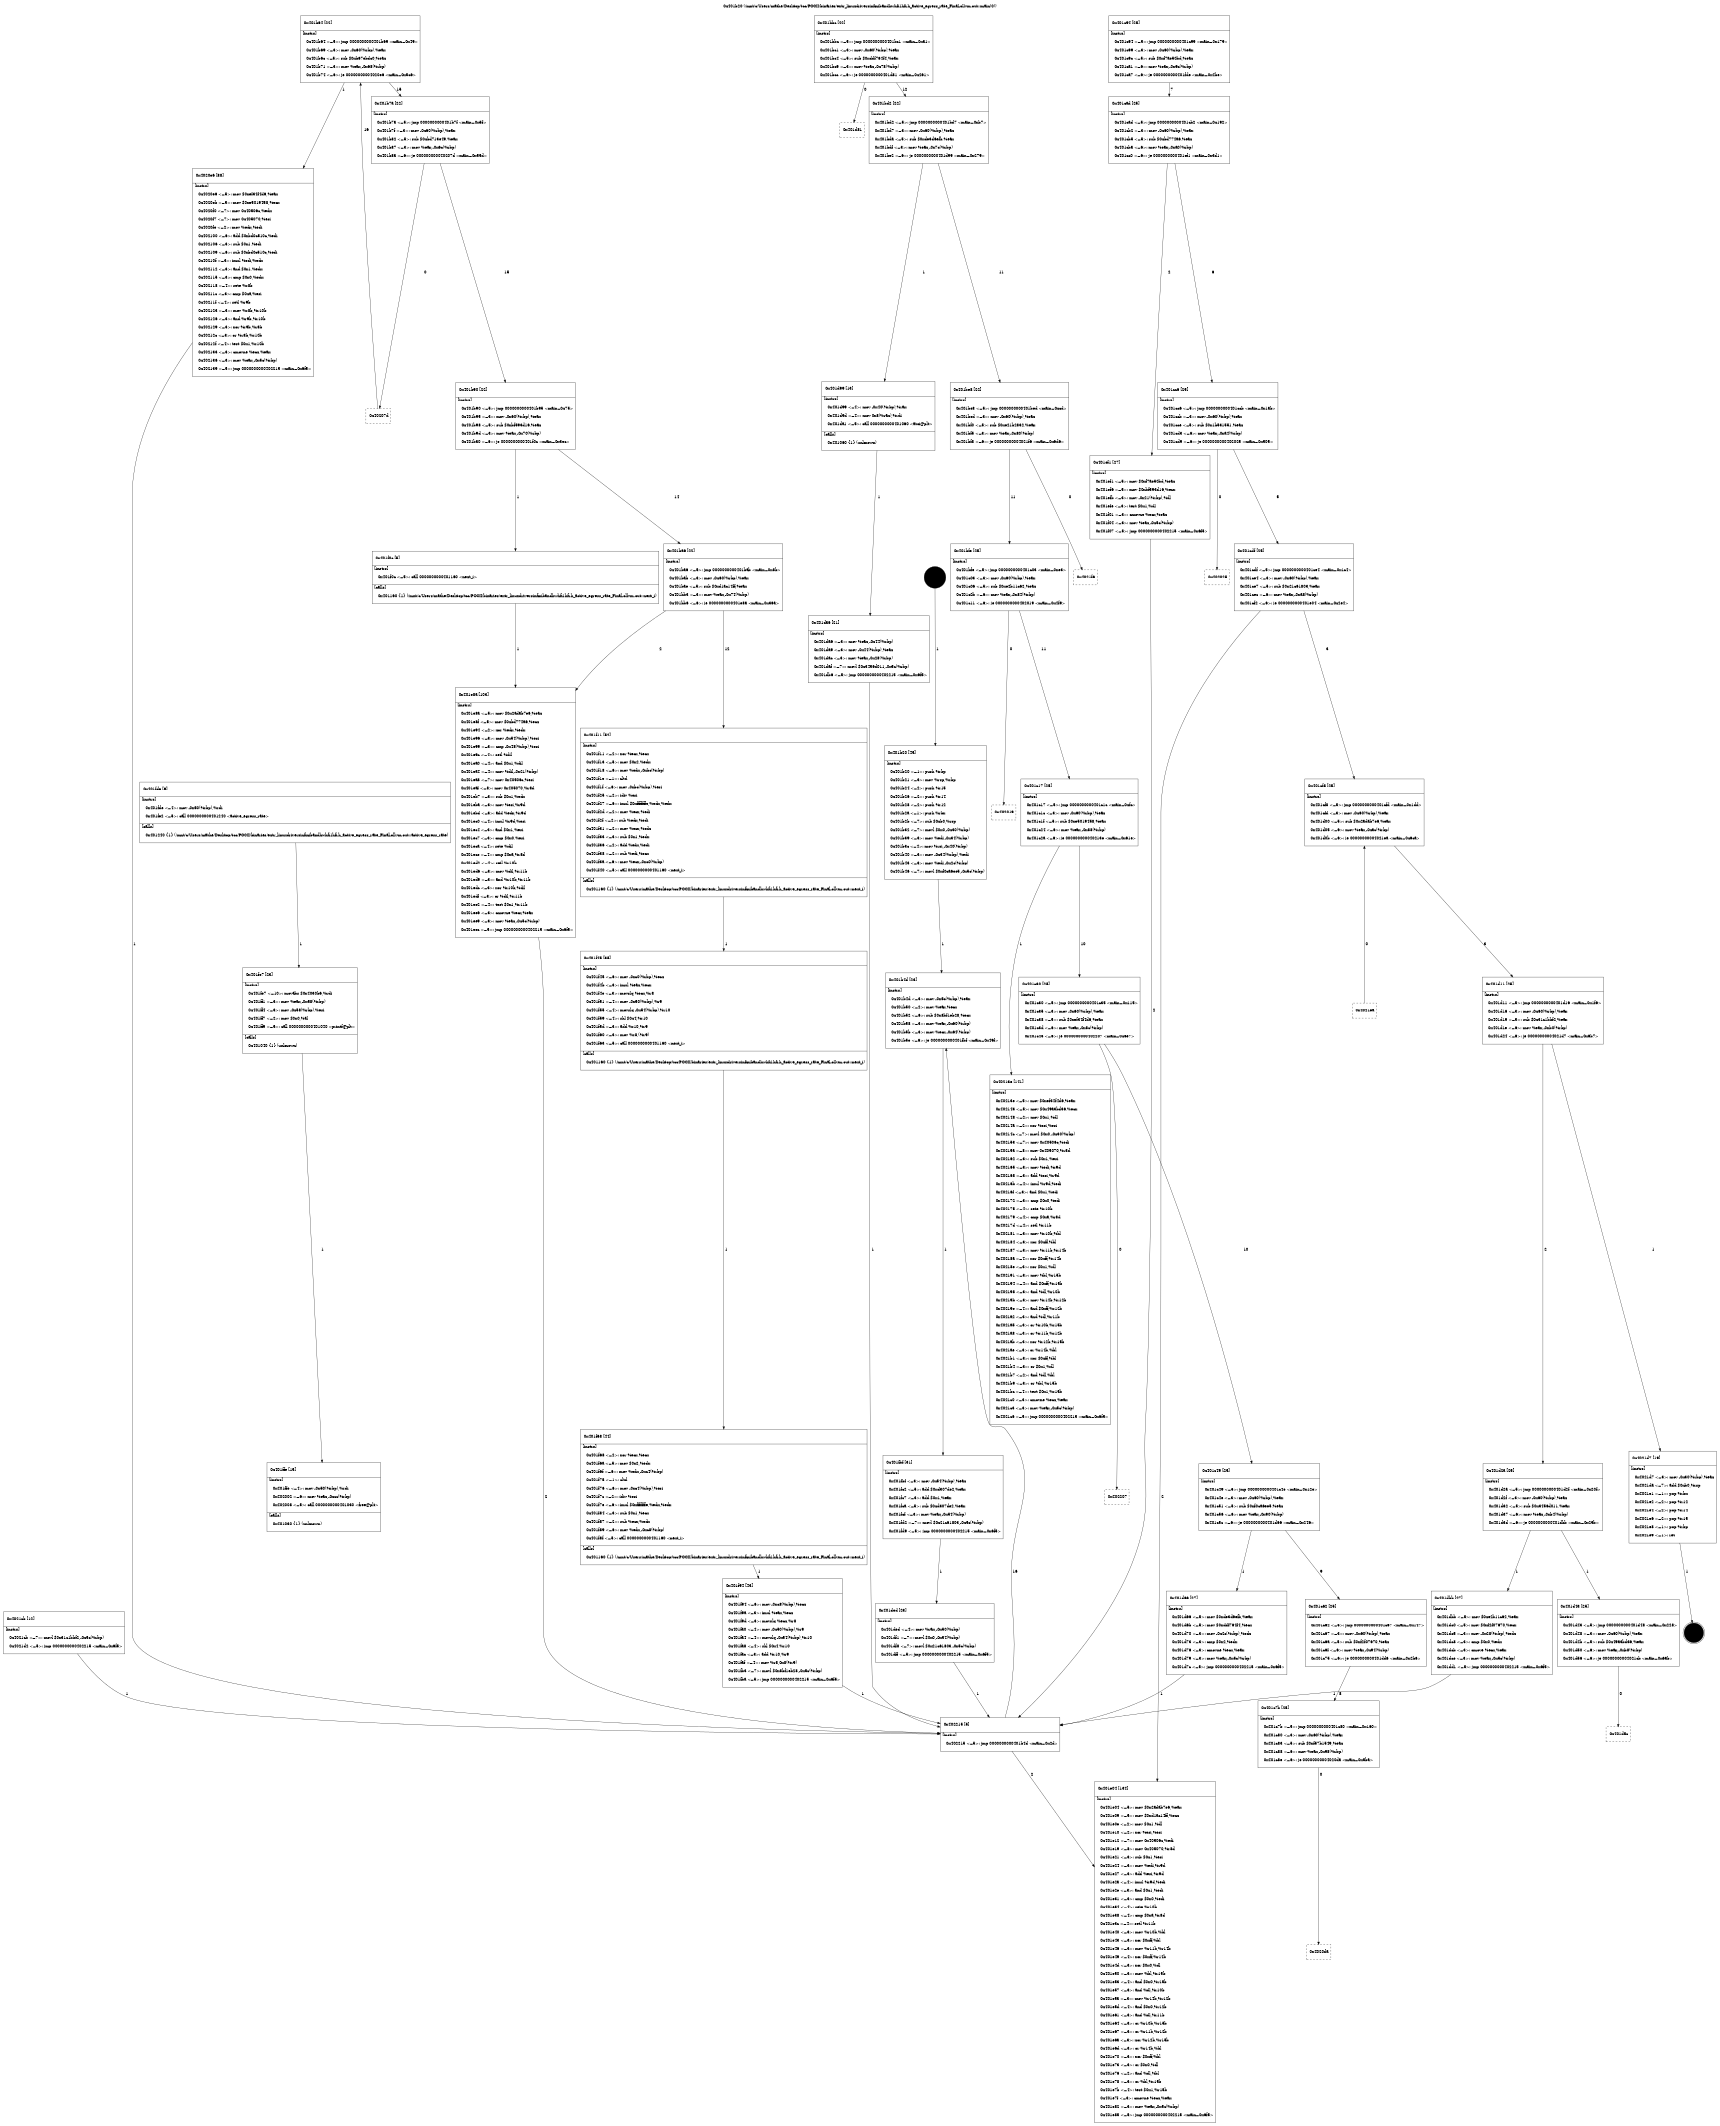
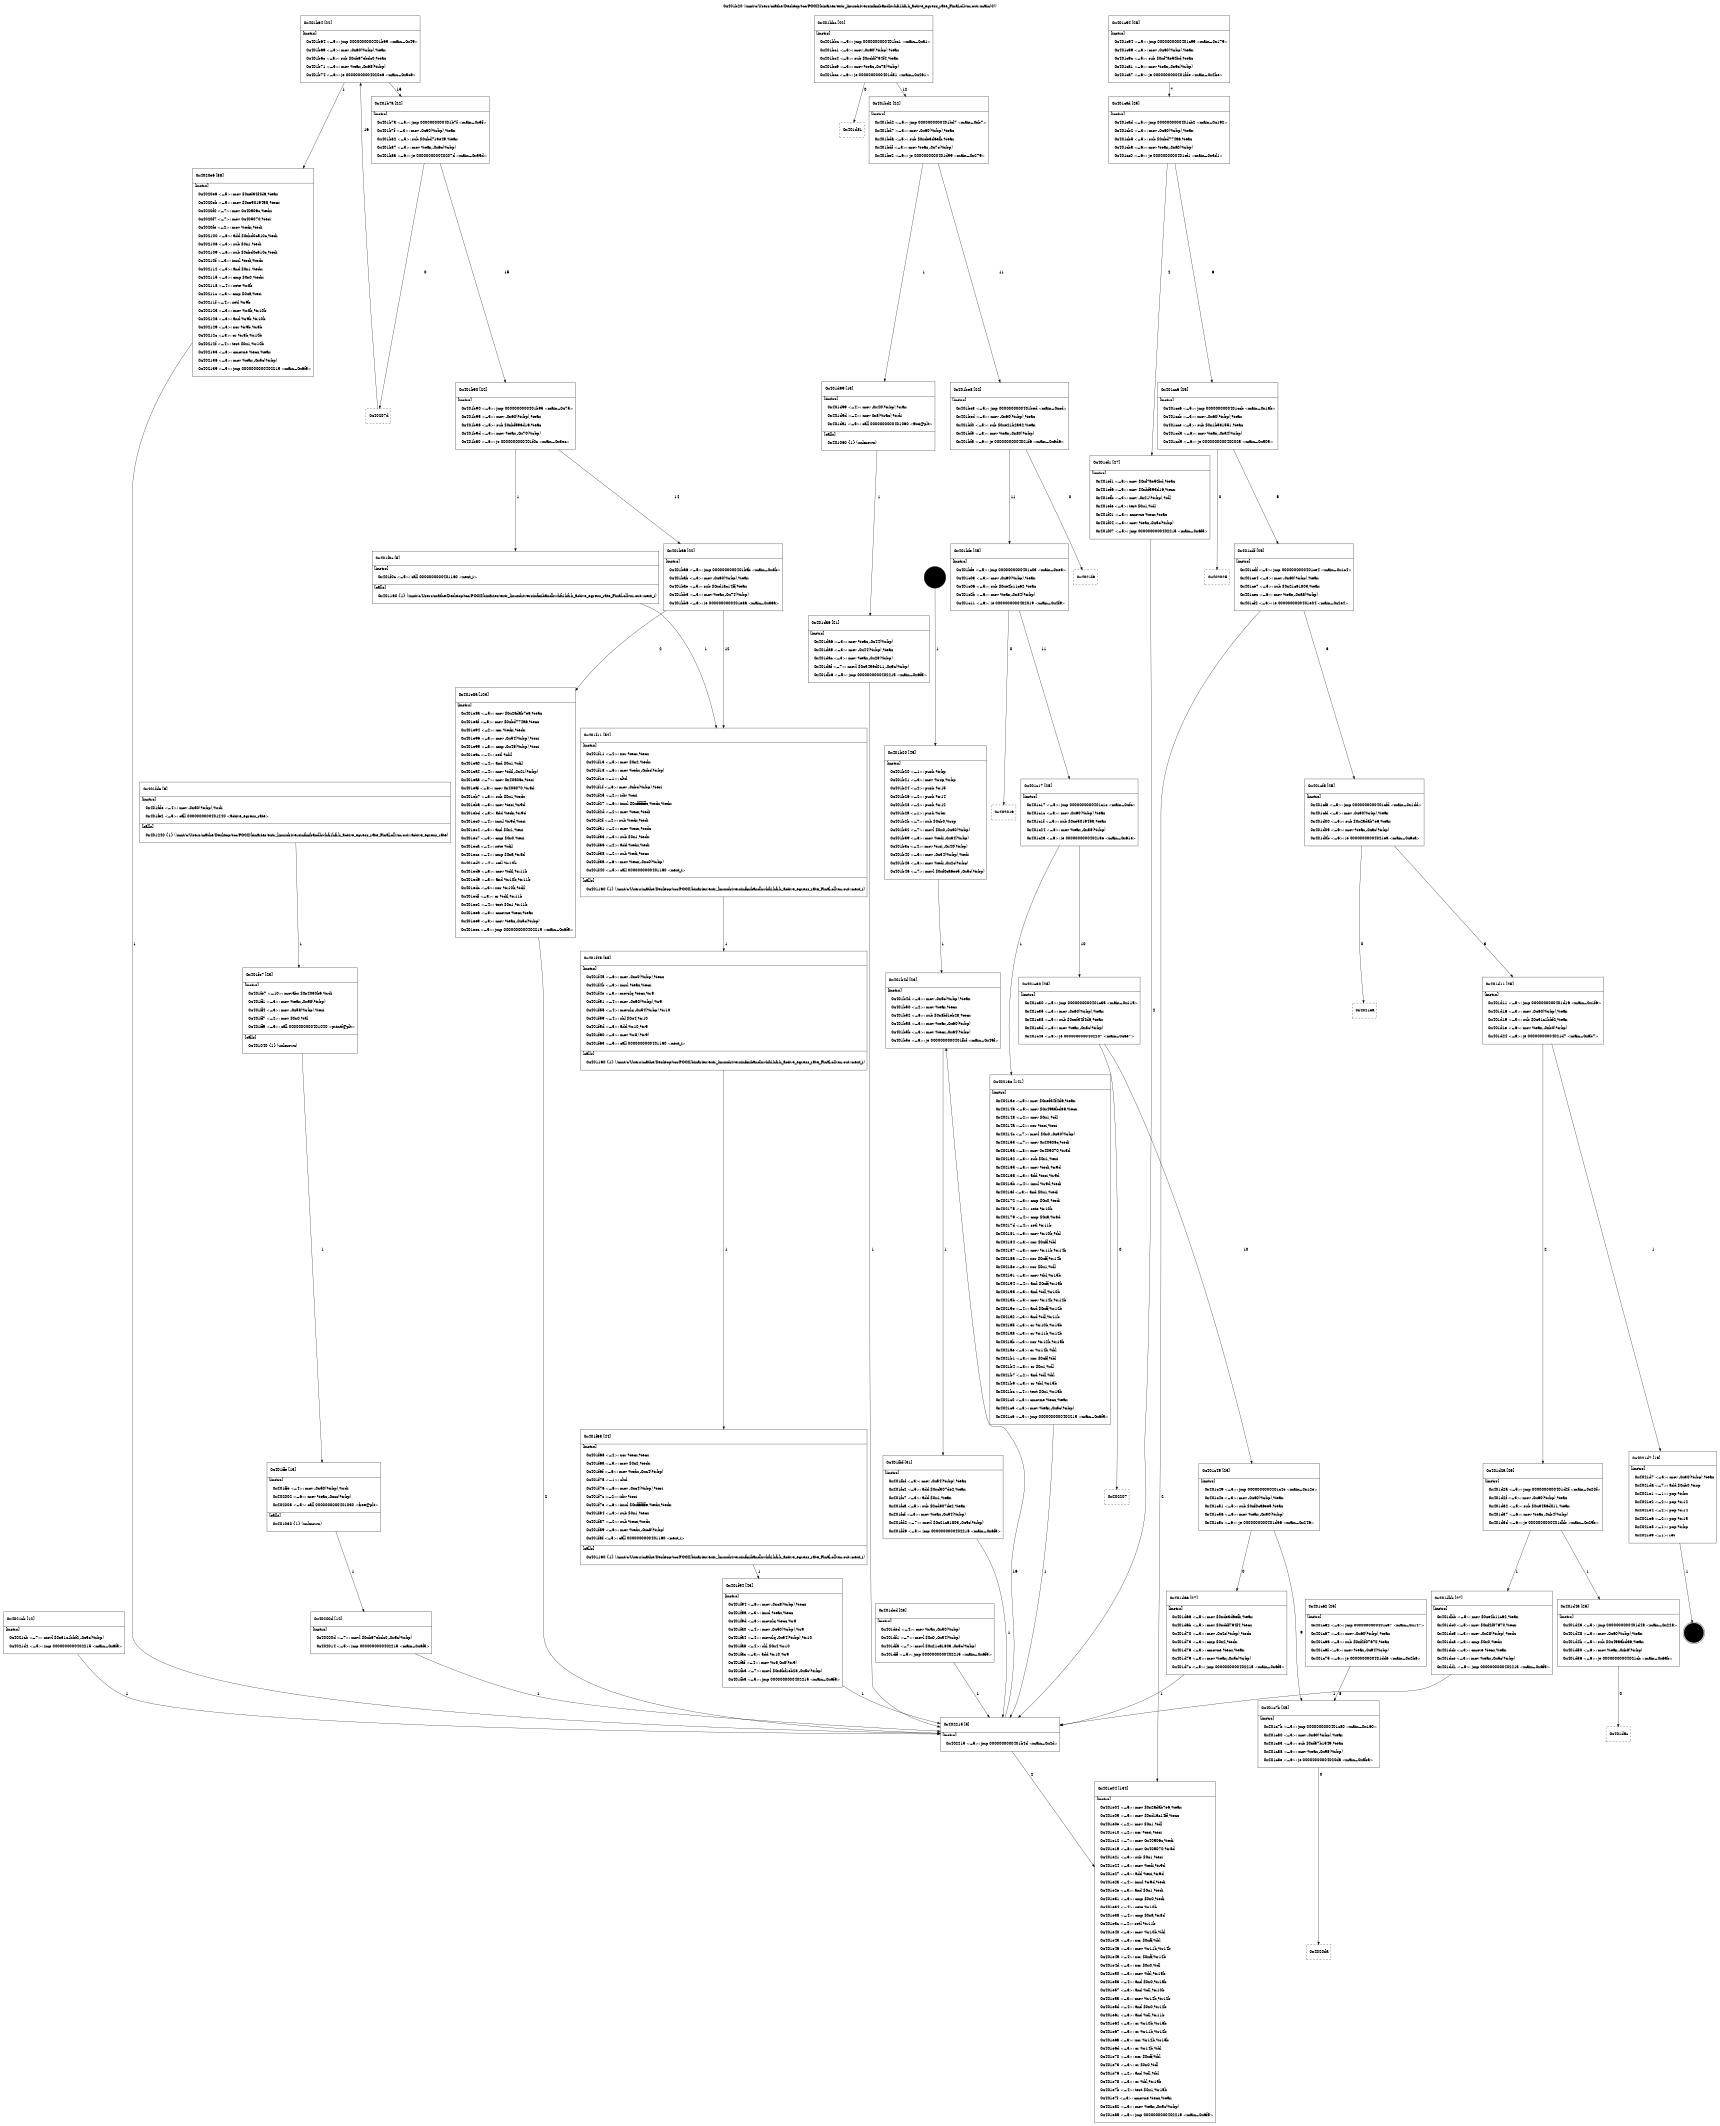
edge "0x401f0c [5]" -> "0x401e8a [103]": now "0x401f0c [5]" -> "0x401f11 [52]"
edge "0x4021ea" -> "0x401cf8 [25]": reversed
edge "0x401c49 [25]" -> "0x401c62 [25]": now "0x401c49 [25]" -> "0x401c7b [25]"
edge "0x401fbf [31]" -> "0x401ded [23]": now "0x401fbf [31]" -> "0x402215 [5]"
edge "0x40213e [141]" -> "0x402215 [5]": added, label "1"
edge "0x401c49 [25]" -> "0x401d66 [27]": label " 1" -> " 0"
node "0x40200d [12]": added
